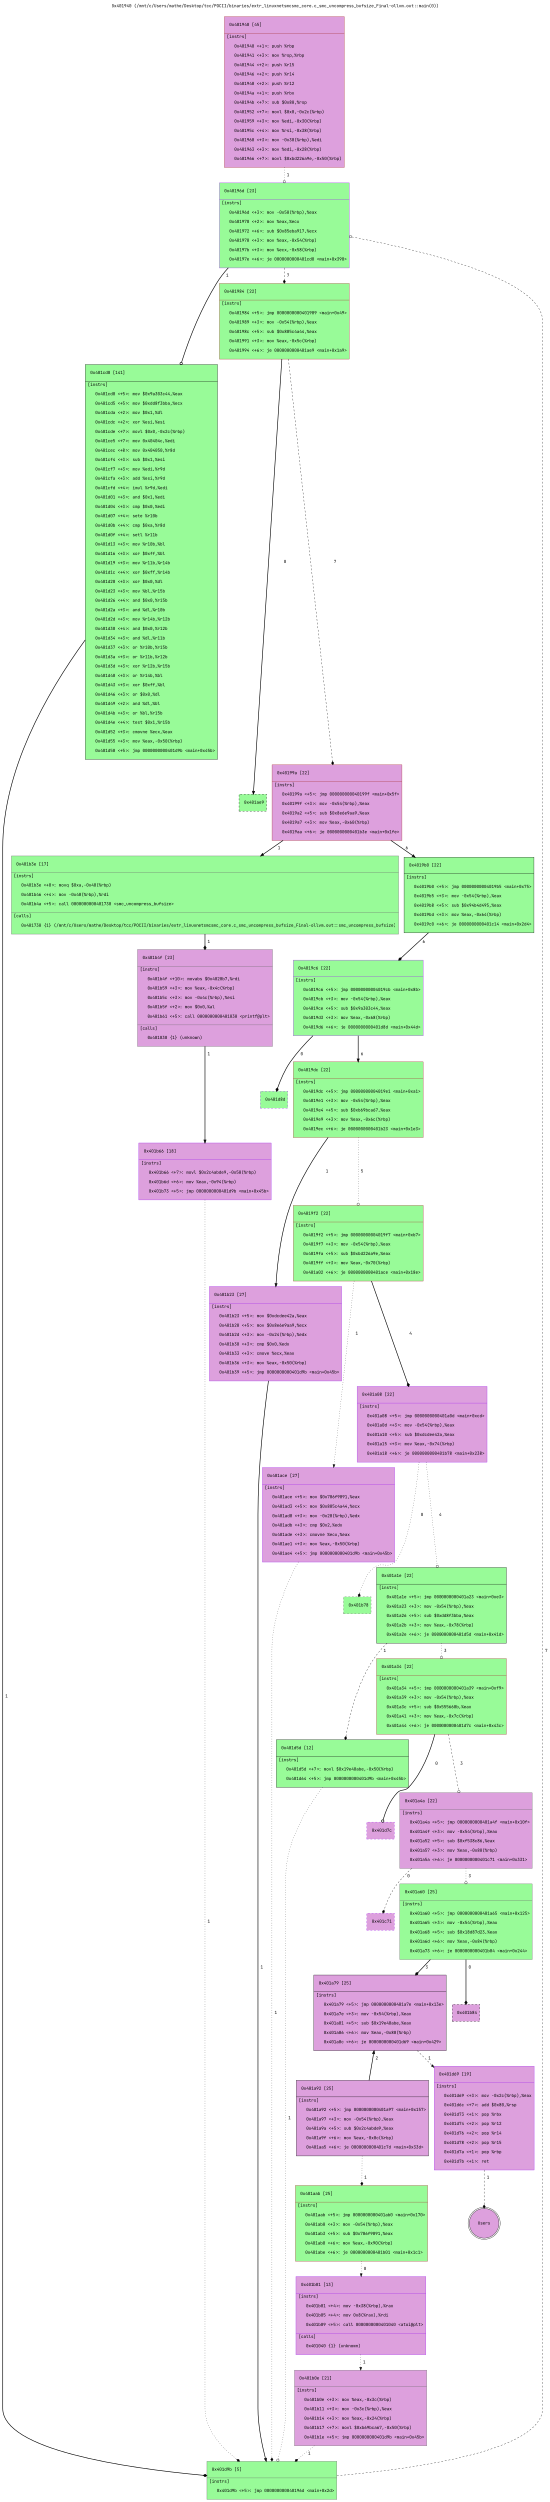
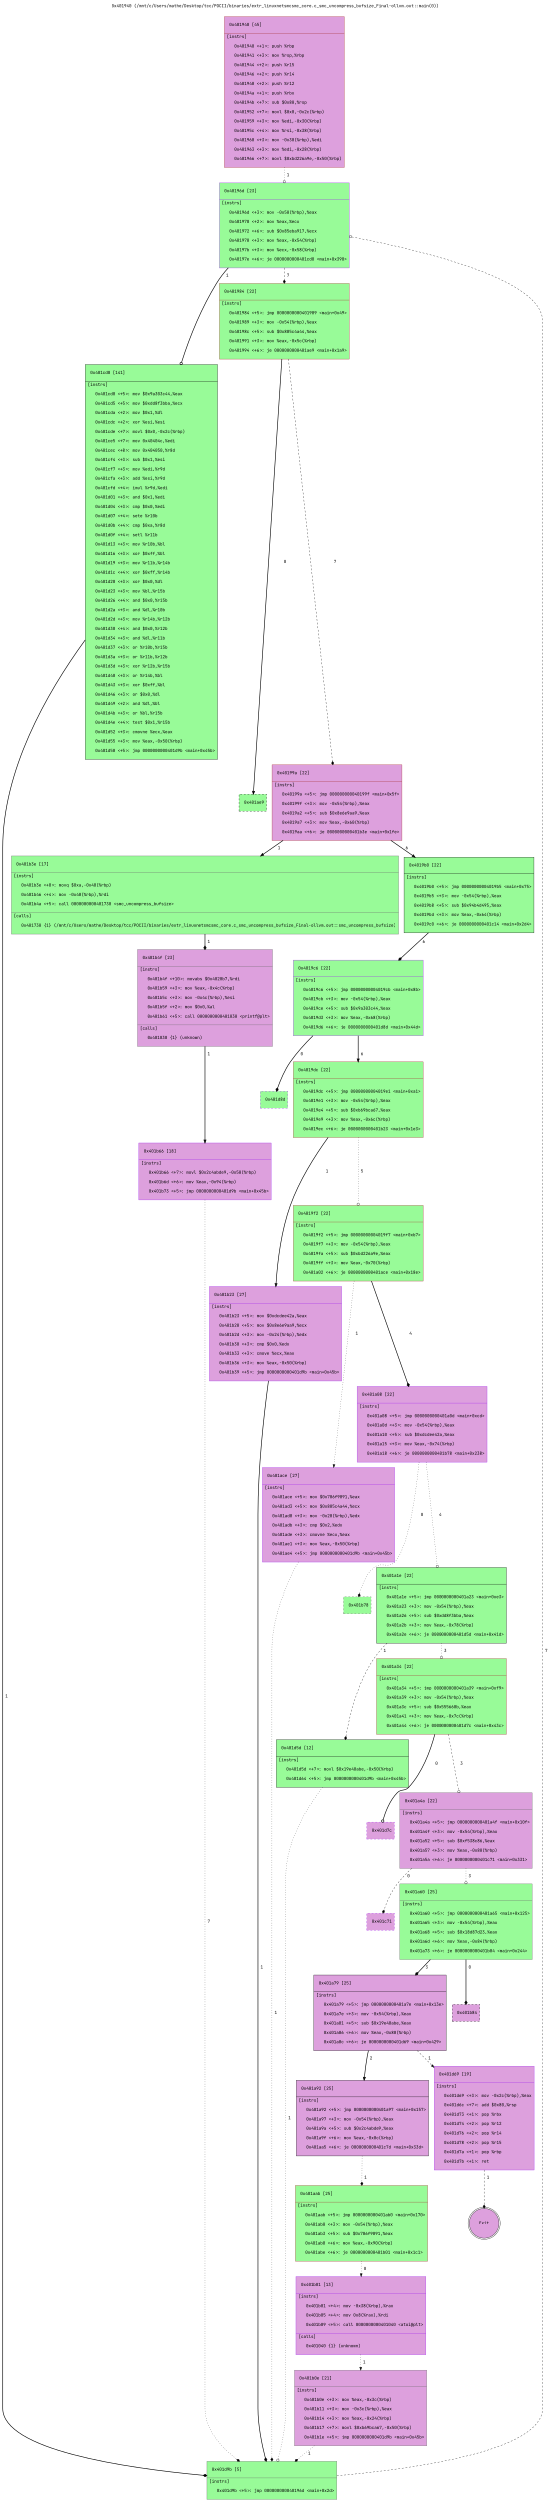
edge "0x401b23 [27]" -> "0x401d9b [5]": arrowhead normal -> diamond
edge "0x401b66 [18]" -> "0x401d9b [5]": label " 1" -> " 7"
edge "0x401a92 [25]" -> "0x401a79 [25]": reversed
node "Users": label "Users" -> "Exit"
